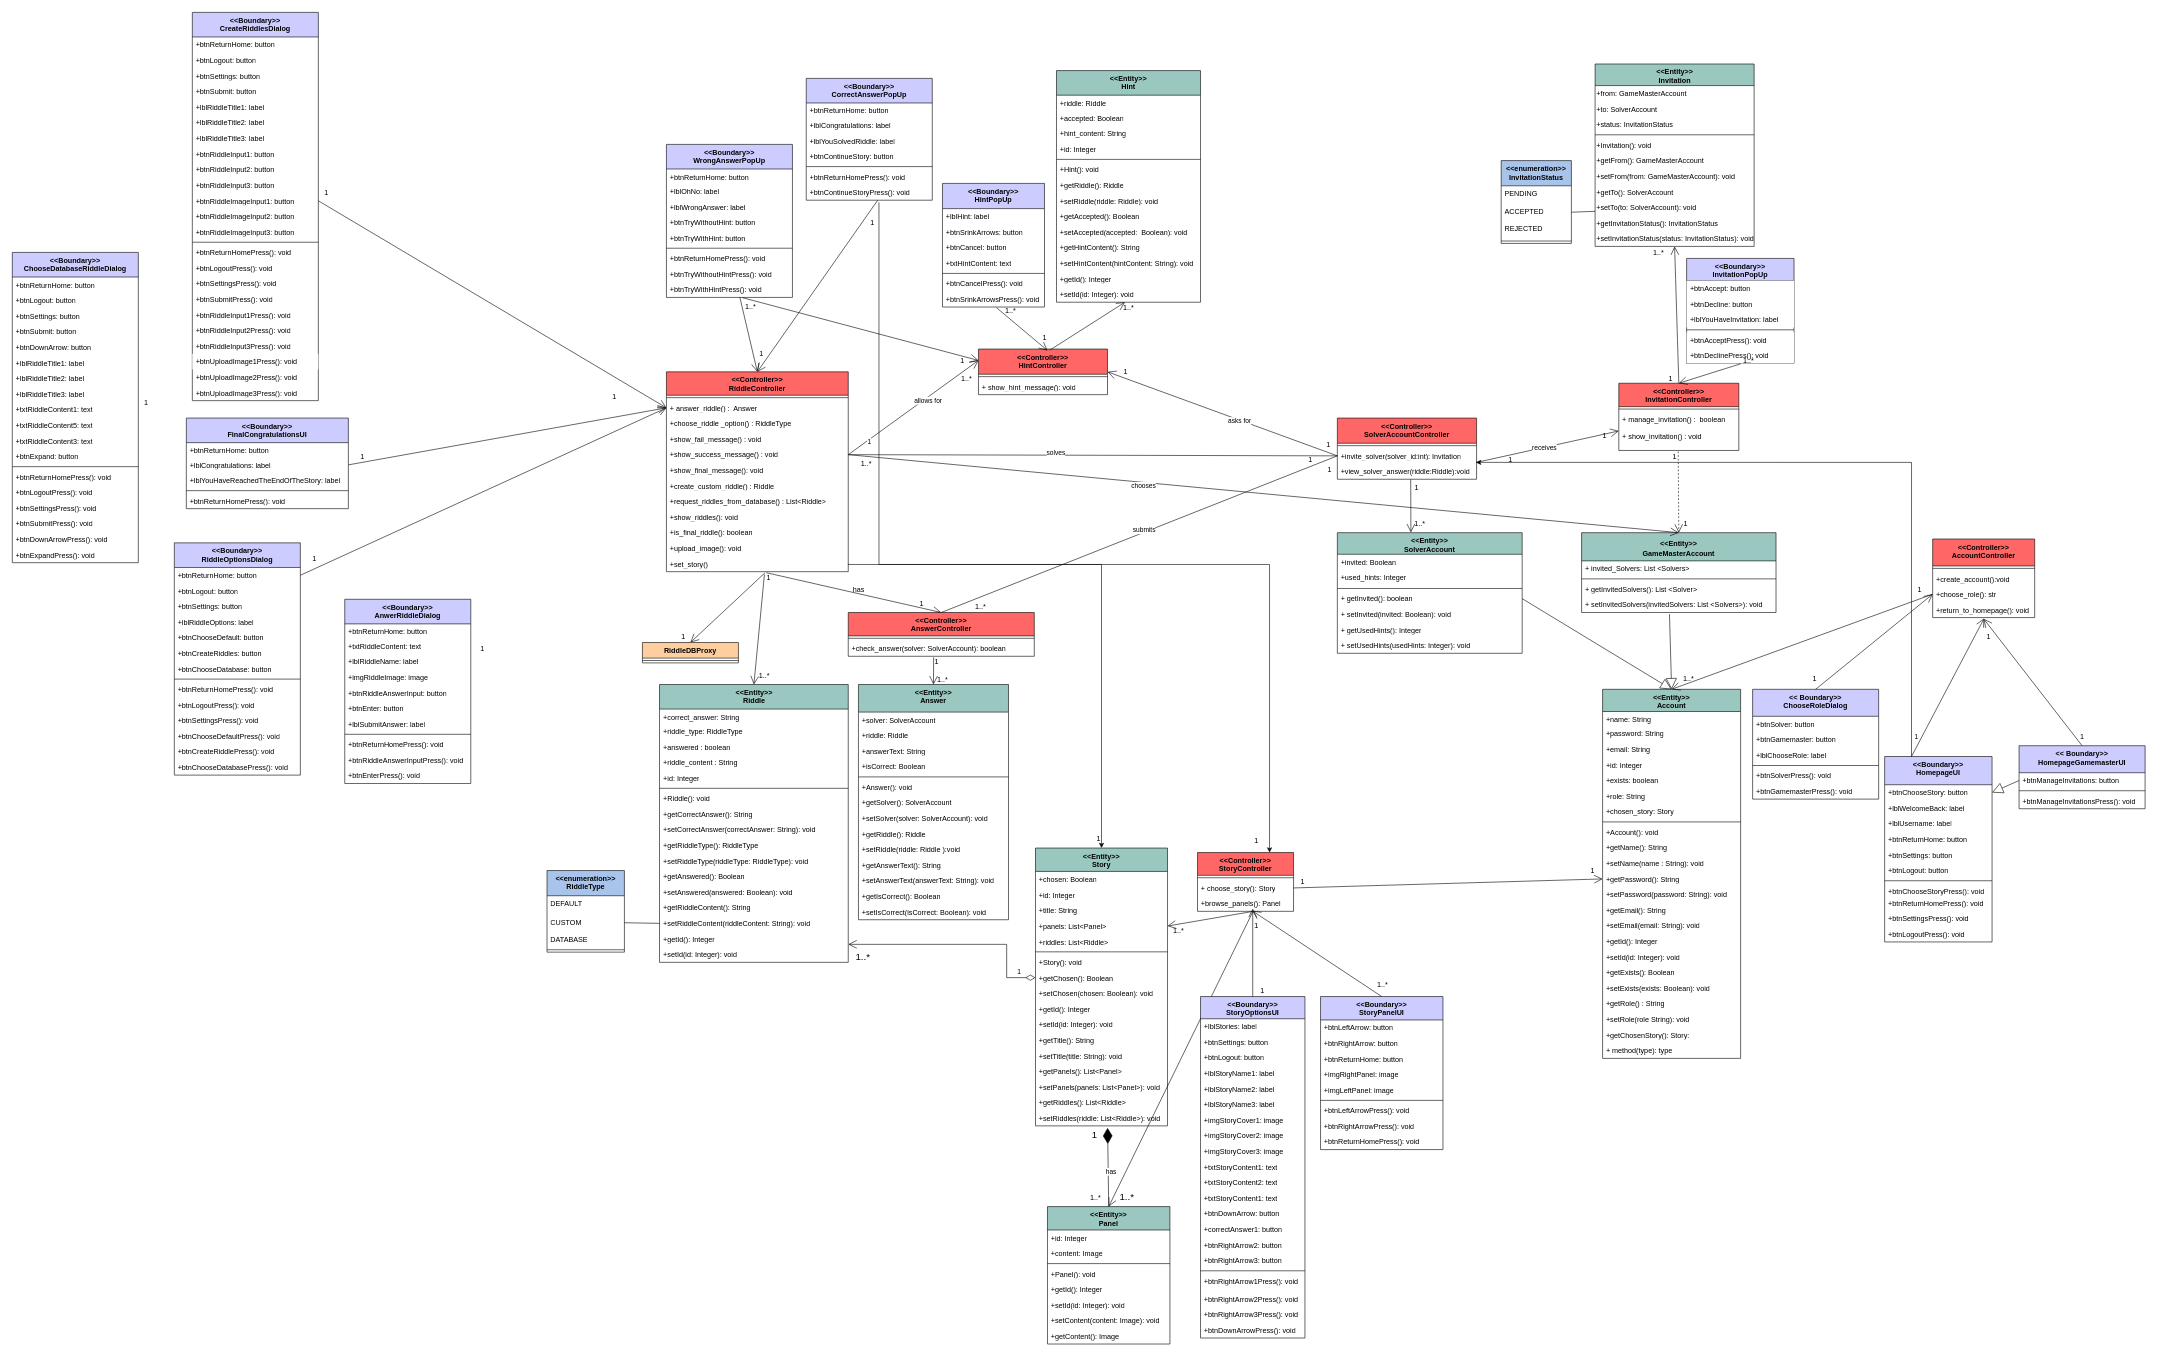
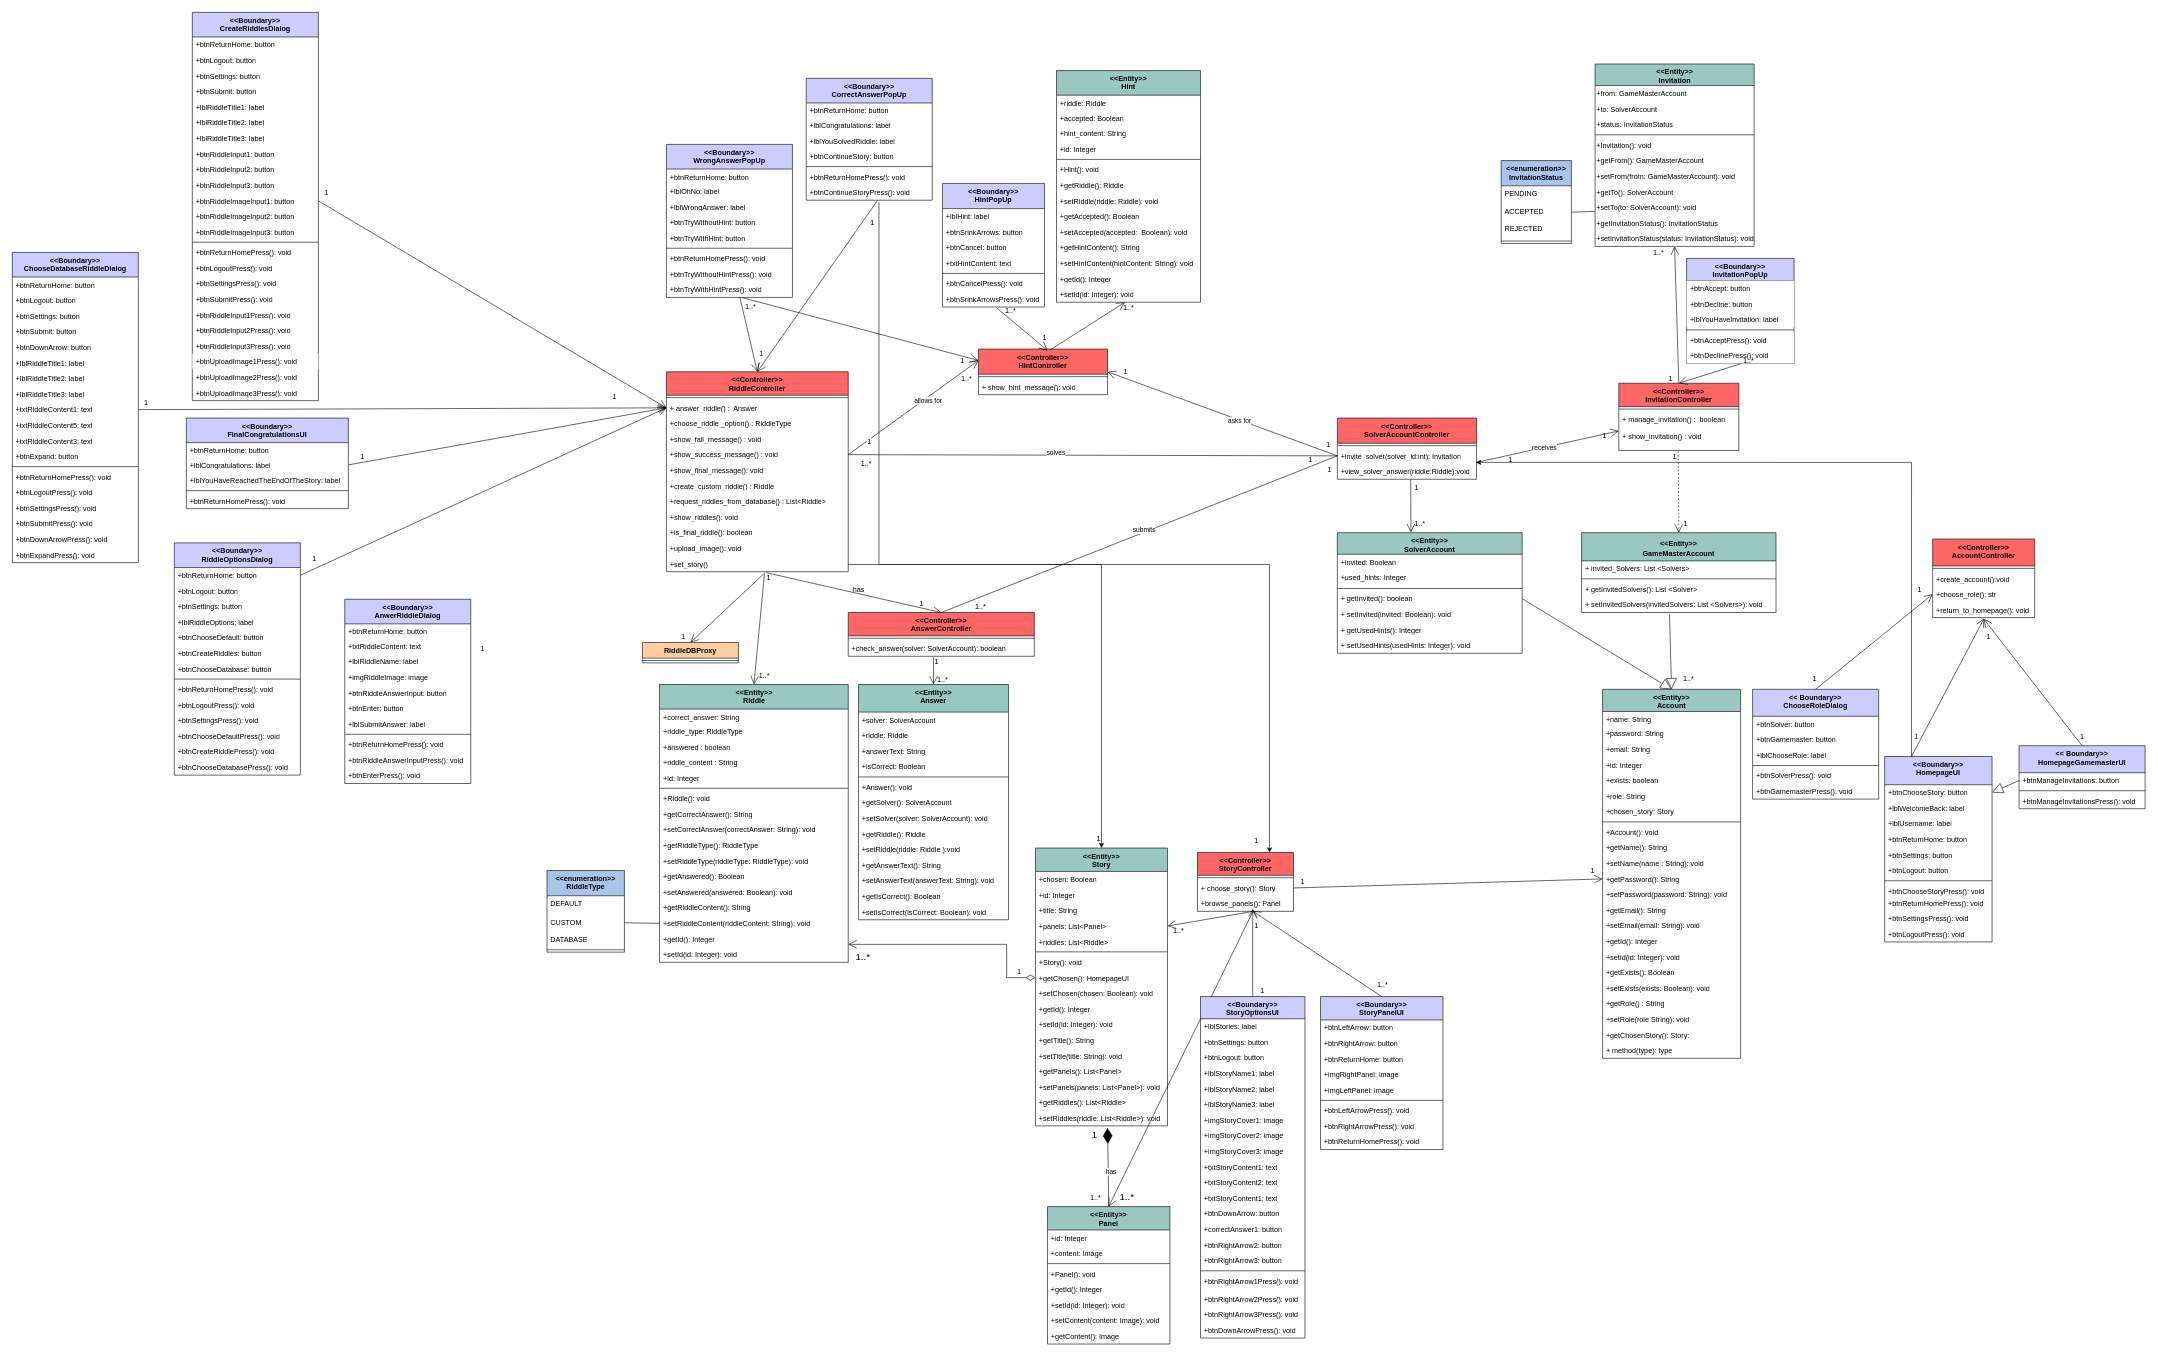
edge "+txtRiddleContent1: text" -> "+ answer_riddle() : Answer": added
edge "+show_success_message() : void" -> "<<Entity>> GameMasterAccount": removed, label "chooses"
edge "+choose_role(): str" -> "<<Entity>> Account": removed
node "+getChosen(): Boolean": label "+getChosen(): Boolean" -> "+getChosen(): HomepageUI"
